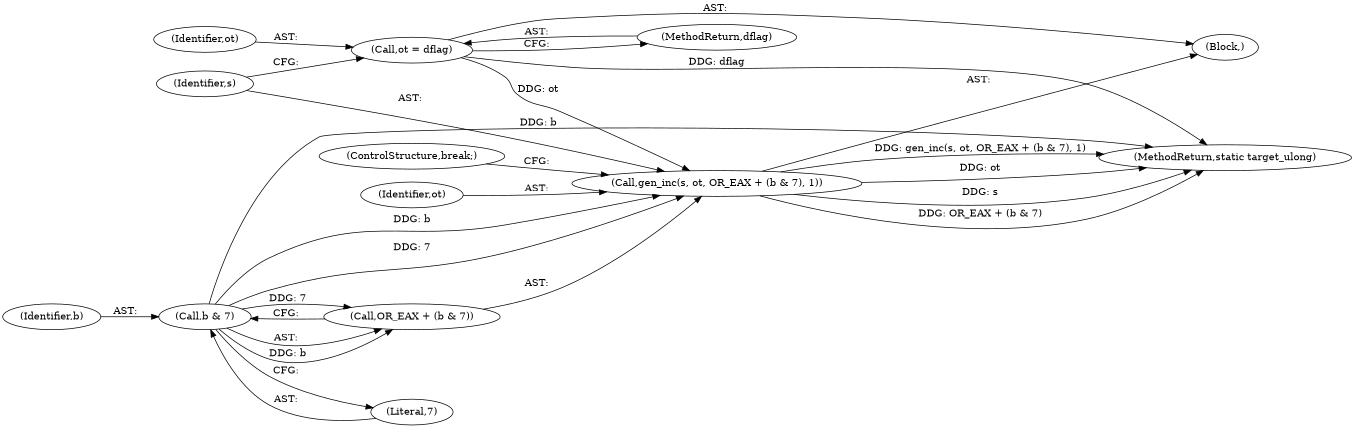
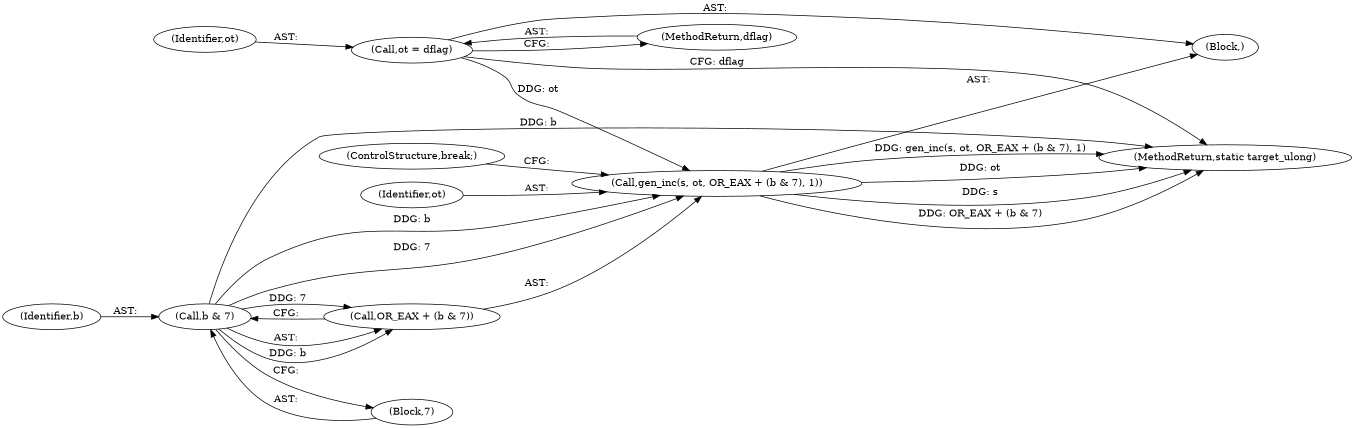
edge "(Call,ot = dflag)" -> "(MethodReturn,static target_ulong)": label "DDG: dflag" -> "CFG: dflag"
node "(Identifier,s)": removed
node "(Literal,7)": label "(Literal,7)" -> "(Block,7)"
